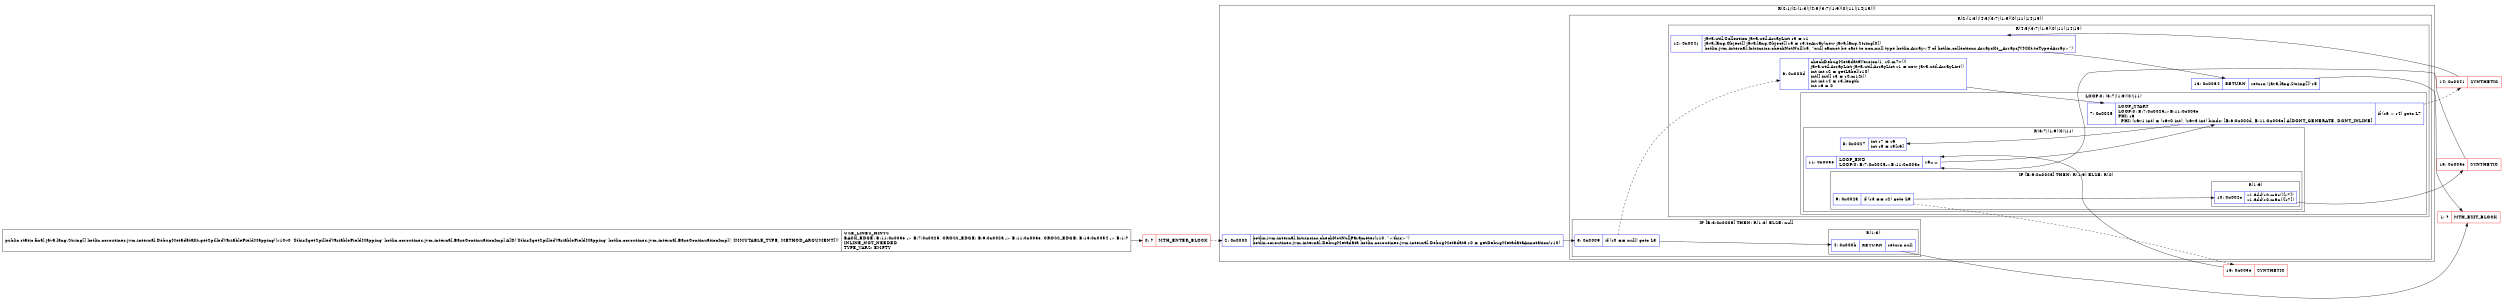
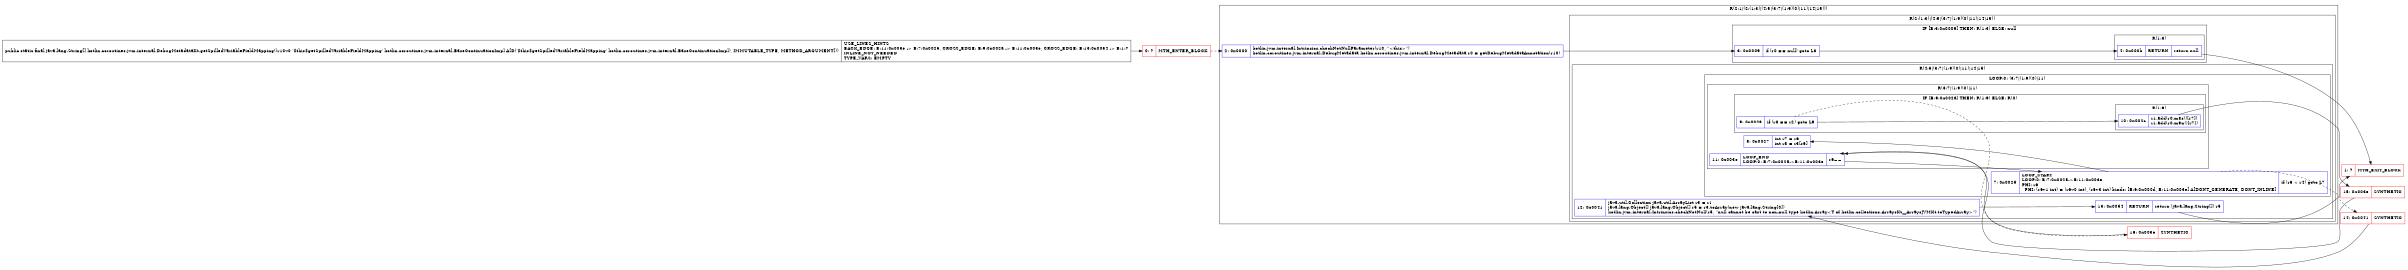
node "6: 0x000d": removed
